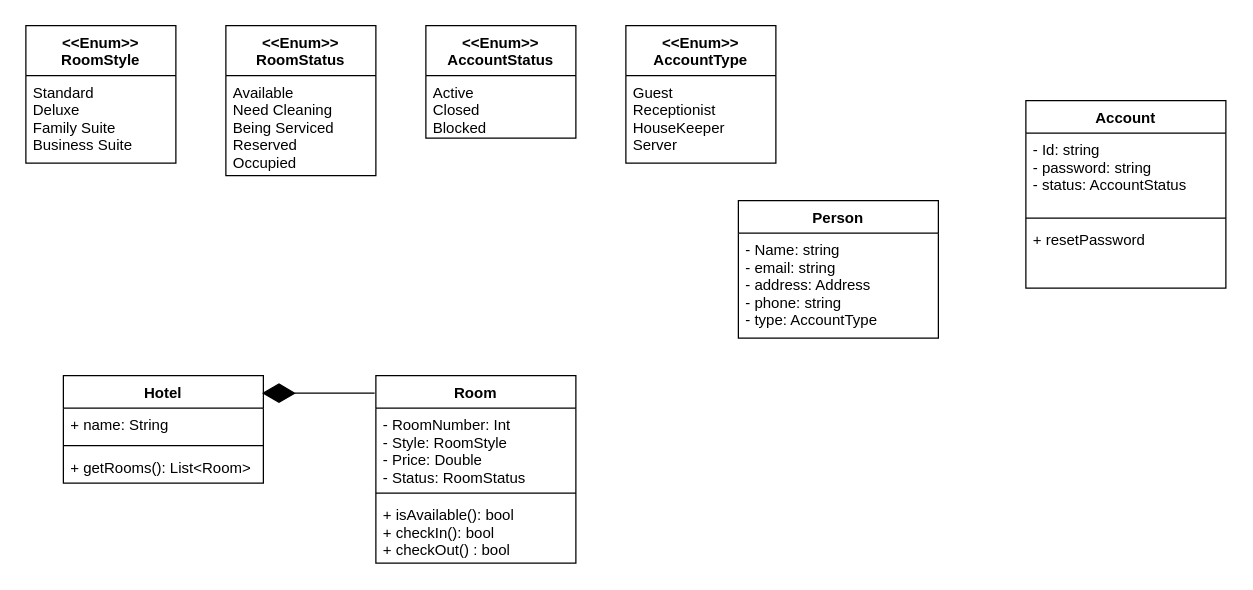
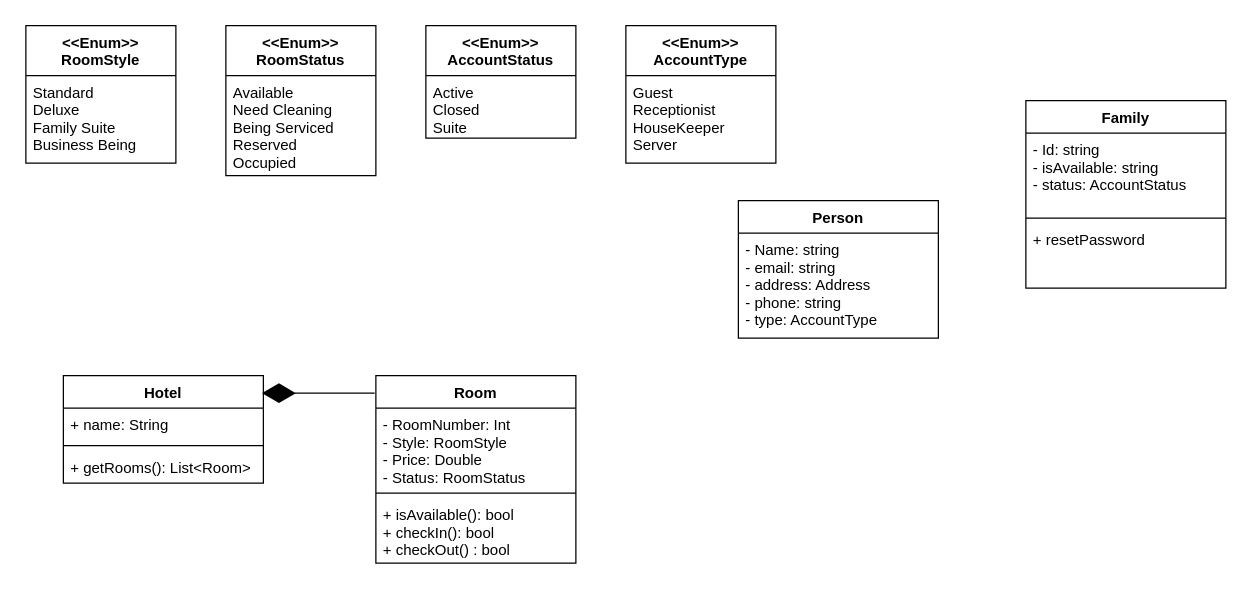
node "Standard Deluxe Family Suite Business Suite": label "Standard Deluxe Family Suite Business Suite" -> "Standard Deluxe Family Suite Business Being"
node "Active Closed Blocked": label "Active Closed Blocked" -> "Active Closed Suite"
node "Account": label "Account" -> "Family"
node "- Id: string - password: string - status: AccountStatus": label "- Id: string - password: string - status: AccountStatus" -> "- Id: string - isAvailable: string - status: AccountStatus"
